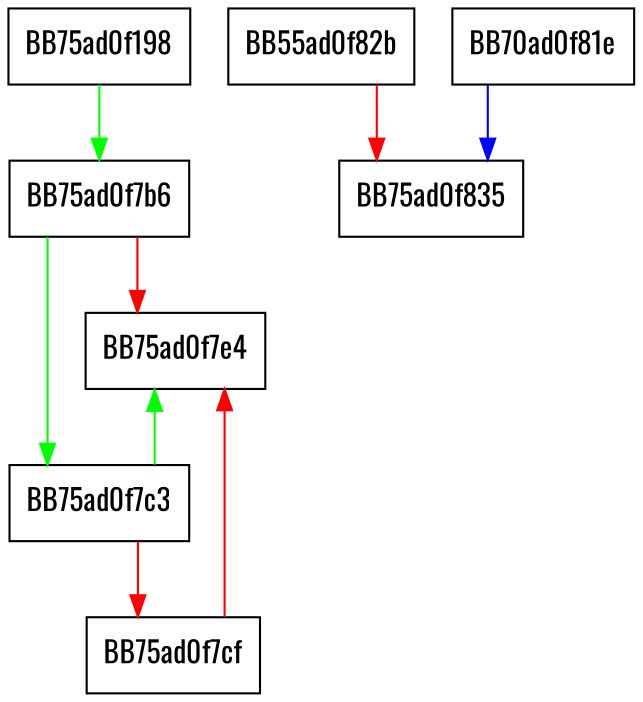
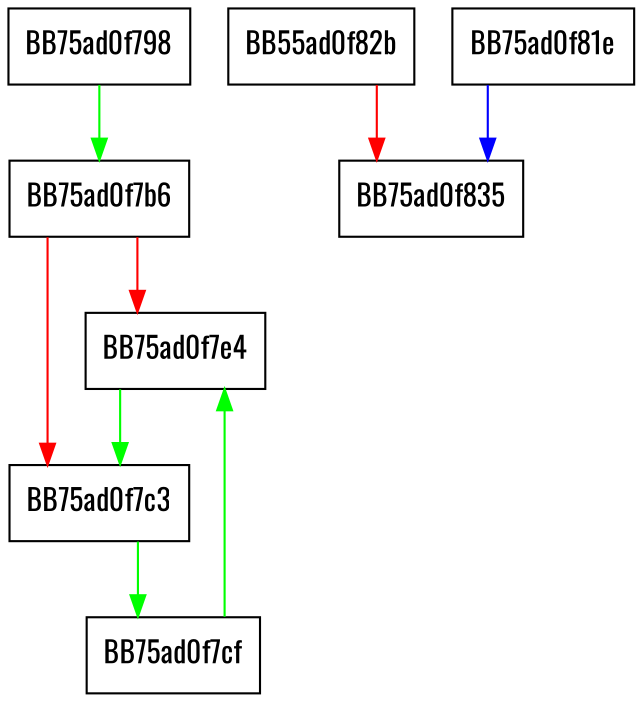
node "BB75ad0f198": label "BB75ad0f198" -> "BB75ad0f798"
node "BB70ad0f81e": label "BB70ad0f81e" -> "BB75ad0f81e"
edge "BB75ad0f7b6" -> "BB75ad0f7c3": color green -> red
edge "BB75ad0f7c3" -> "BB75ad0f7e4": reversed
edge "BB75ad0f7cf" -> "BB75ad0f7e4": color red -> green
edge "BB75ad0f7c3" -> "BB75ad0f7cf": color red -> green
